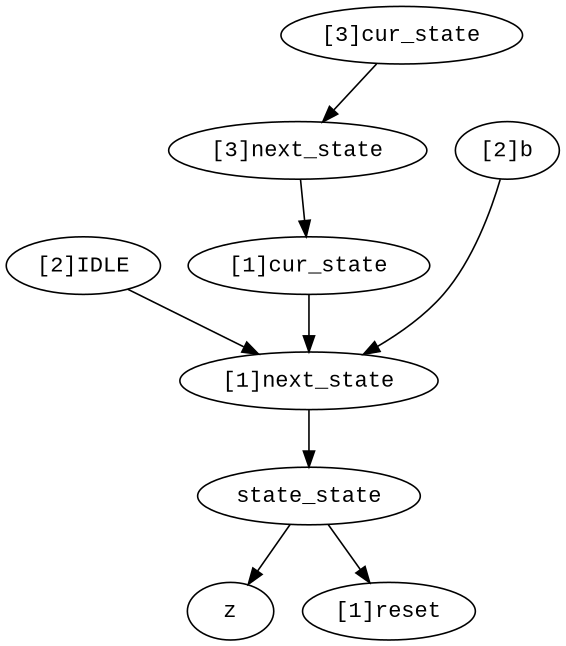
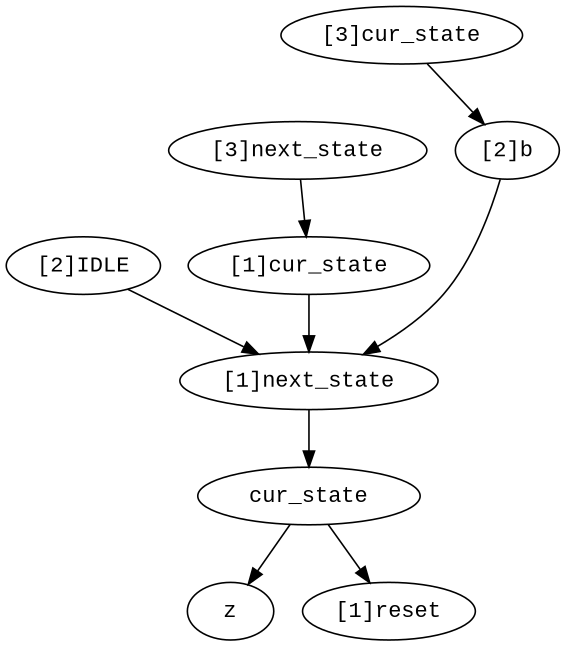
edge "[3]cur_state" -> "[3]next_state": now "[3]cur_state" -> "[2]b"
node "state_state": label "state_state" -> "cur_state"
